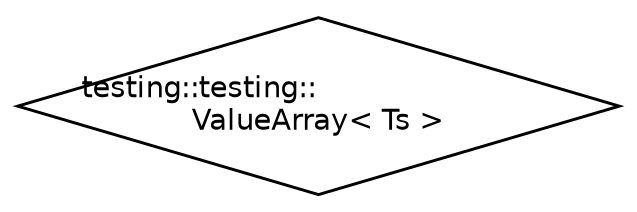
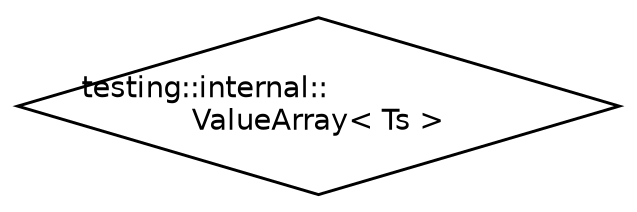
node "testing::testing:: ValueArray< Ts >": label "testing::testing:: ValueArray< Ts >" -> "testing::internal:: ValueArray< Ts >"
